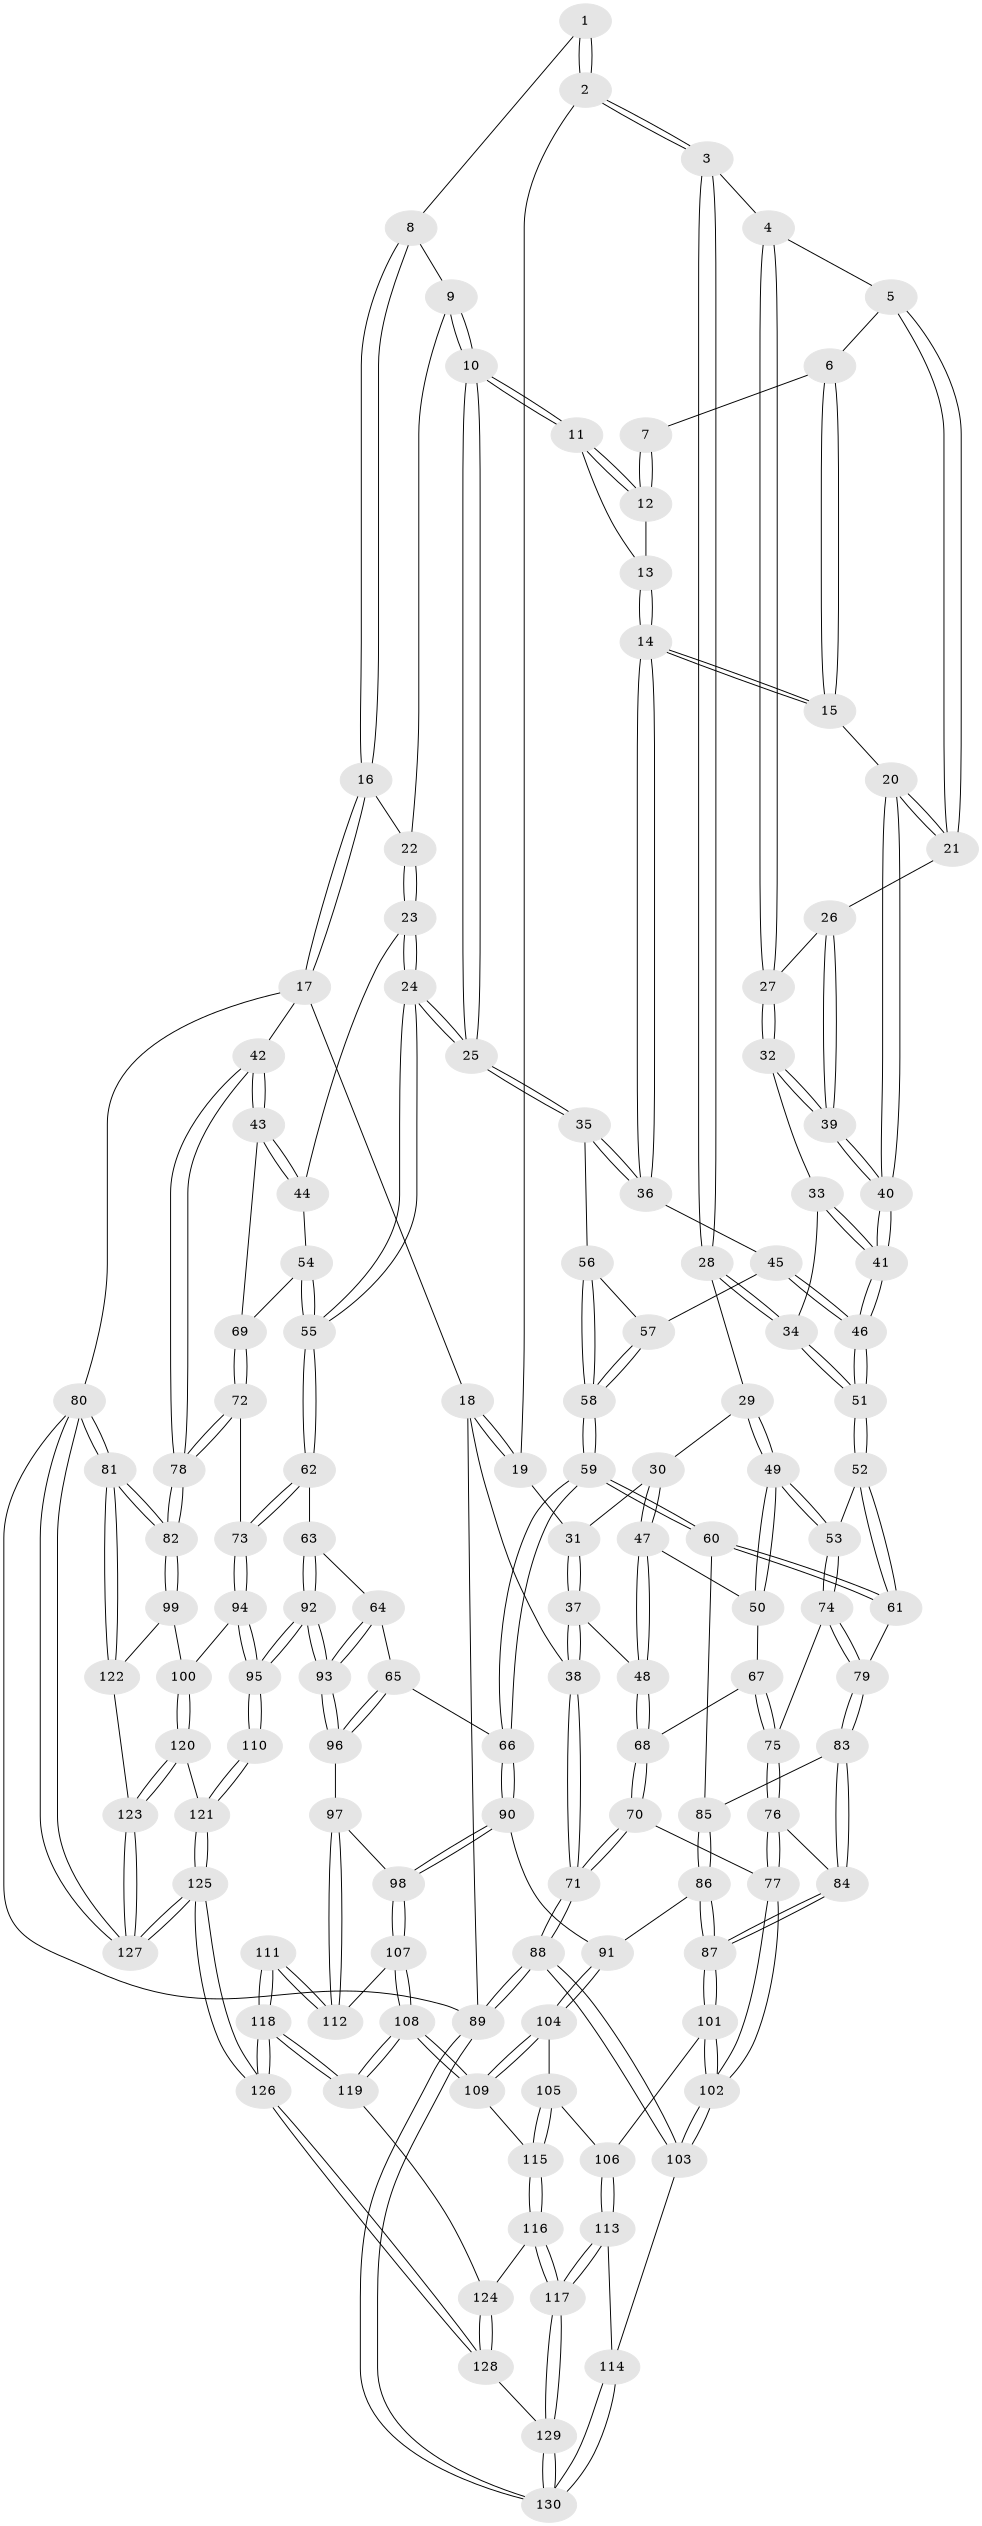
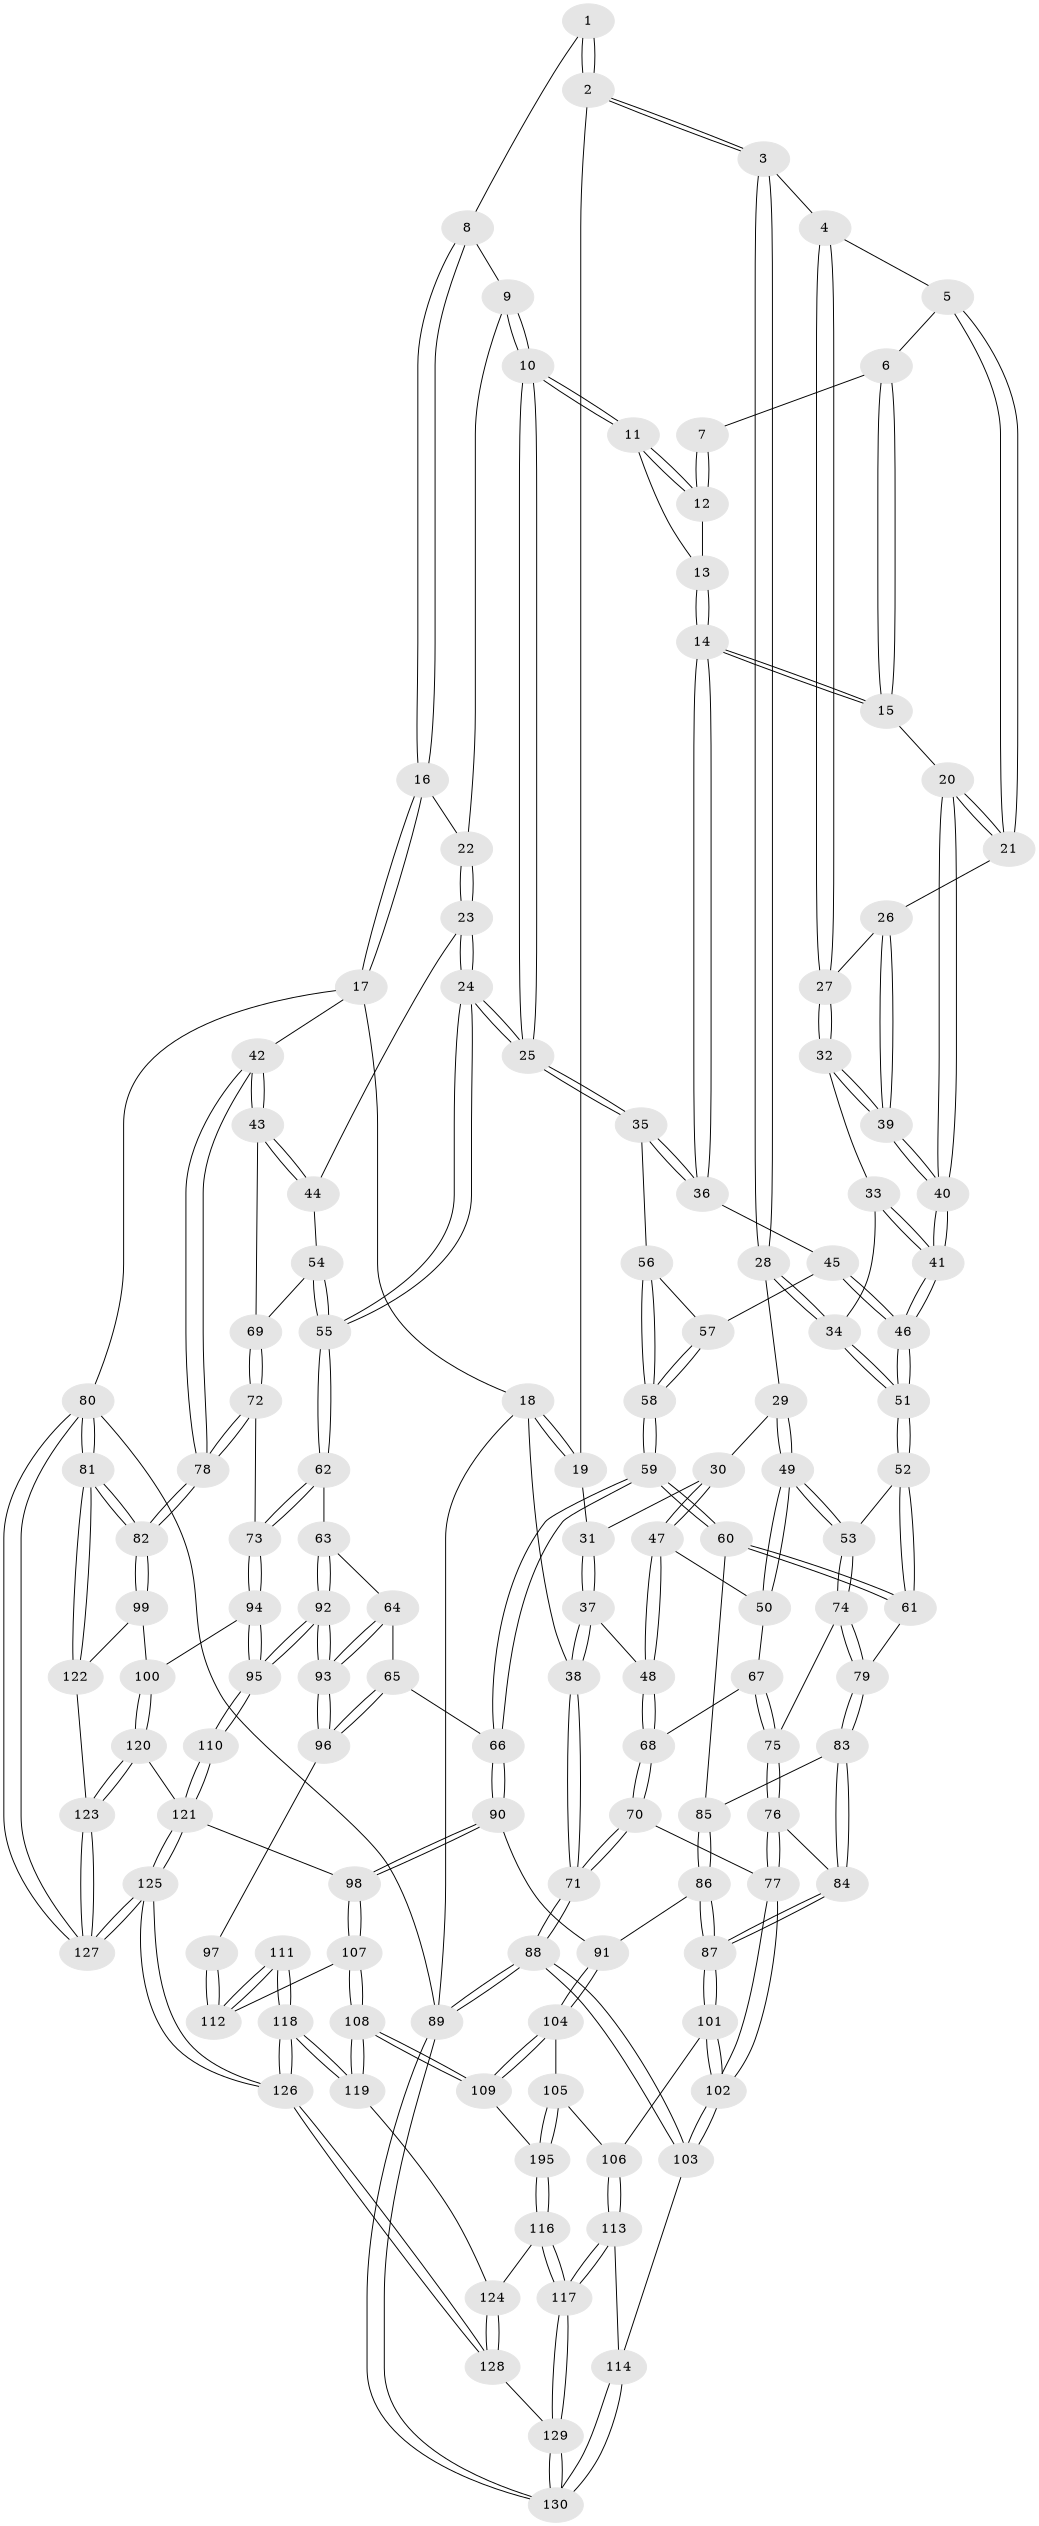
edge "97" -- "98": now "121" -- "98"
node "115": label "115" -> "195"
